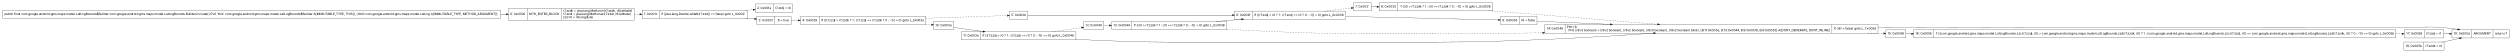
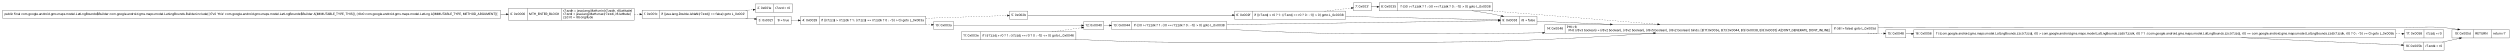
node "2: 0x001e": text "r7.zzdj = r0" -> "r7.zzd = r0"
edge "8: 0x0035" -> "9: 0x0038": added
edge "13: 0x0044" -> "6: 0x002f": now "13: 0x0044" -> "9: 0x0038"
node "14: 0x0046": text "if (r8 != false) goto L_7x005d" -> "if (r8 != false) goto L_0x005d"
edge "10: 0x003a" -> "11: 0x003e": now "10: 0x003a" -> "12: 0x0040"
edge "13: 0x0044" -> "14: 0x0046": style dashed -> solid
node "17: 0x0058": text "r7.zzdj = r1" -> "r7.zzdj = r0"
edge "17: 0x0058" -> "19: 0x005d": removed
node "19: 0x005d": text "ARGUMENT" -> "RETURN"
edge "16: 0x0056" -> "18: 0x005b": added
